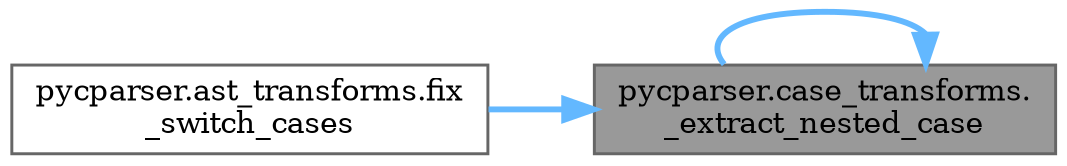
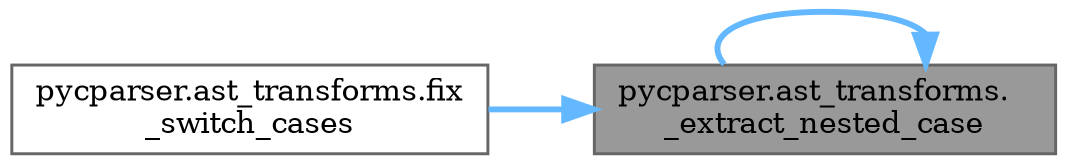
node "pycparser.case_transforms. _extract_nested_case": label "pycparser.case_transforms. _extract_nested_case" -> "pycparser.ast_transforms. _extract_nested_case"
